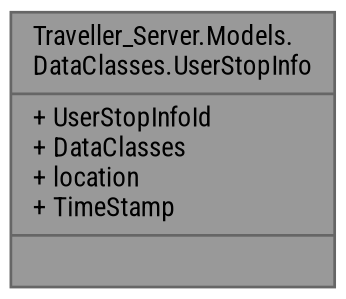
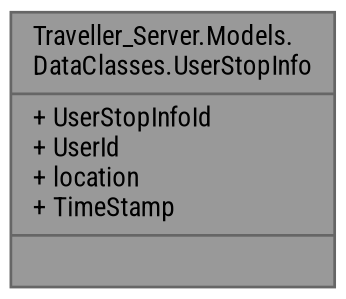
node "Traveller_Server.Models.": text "+ DataClasses" -> "+ UserId"
